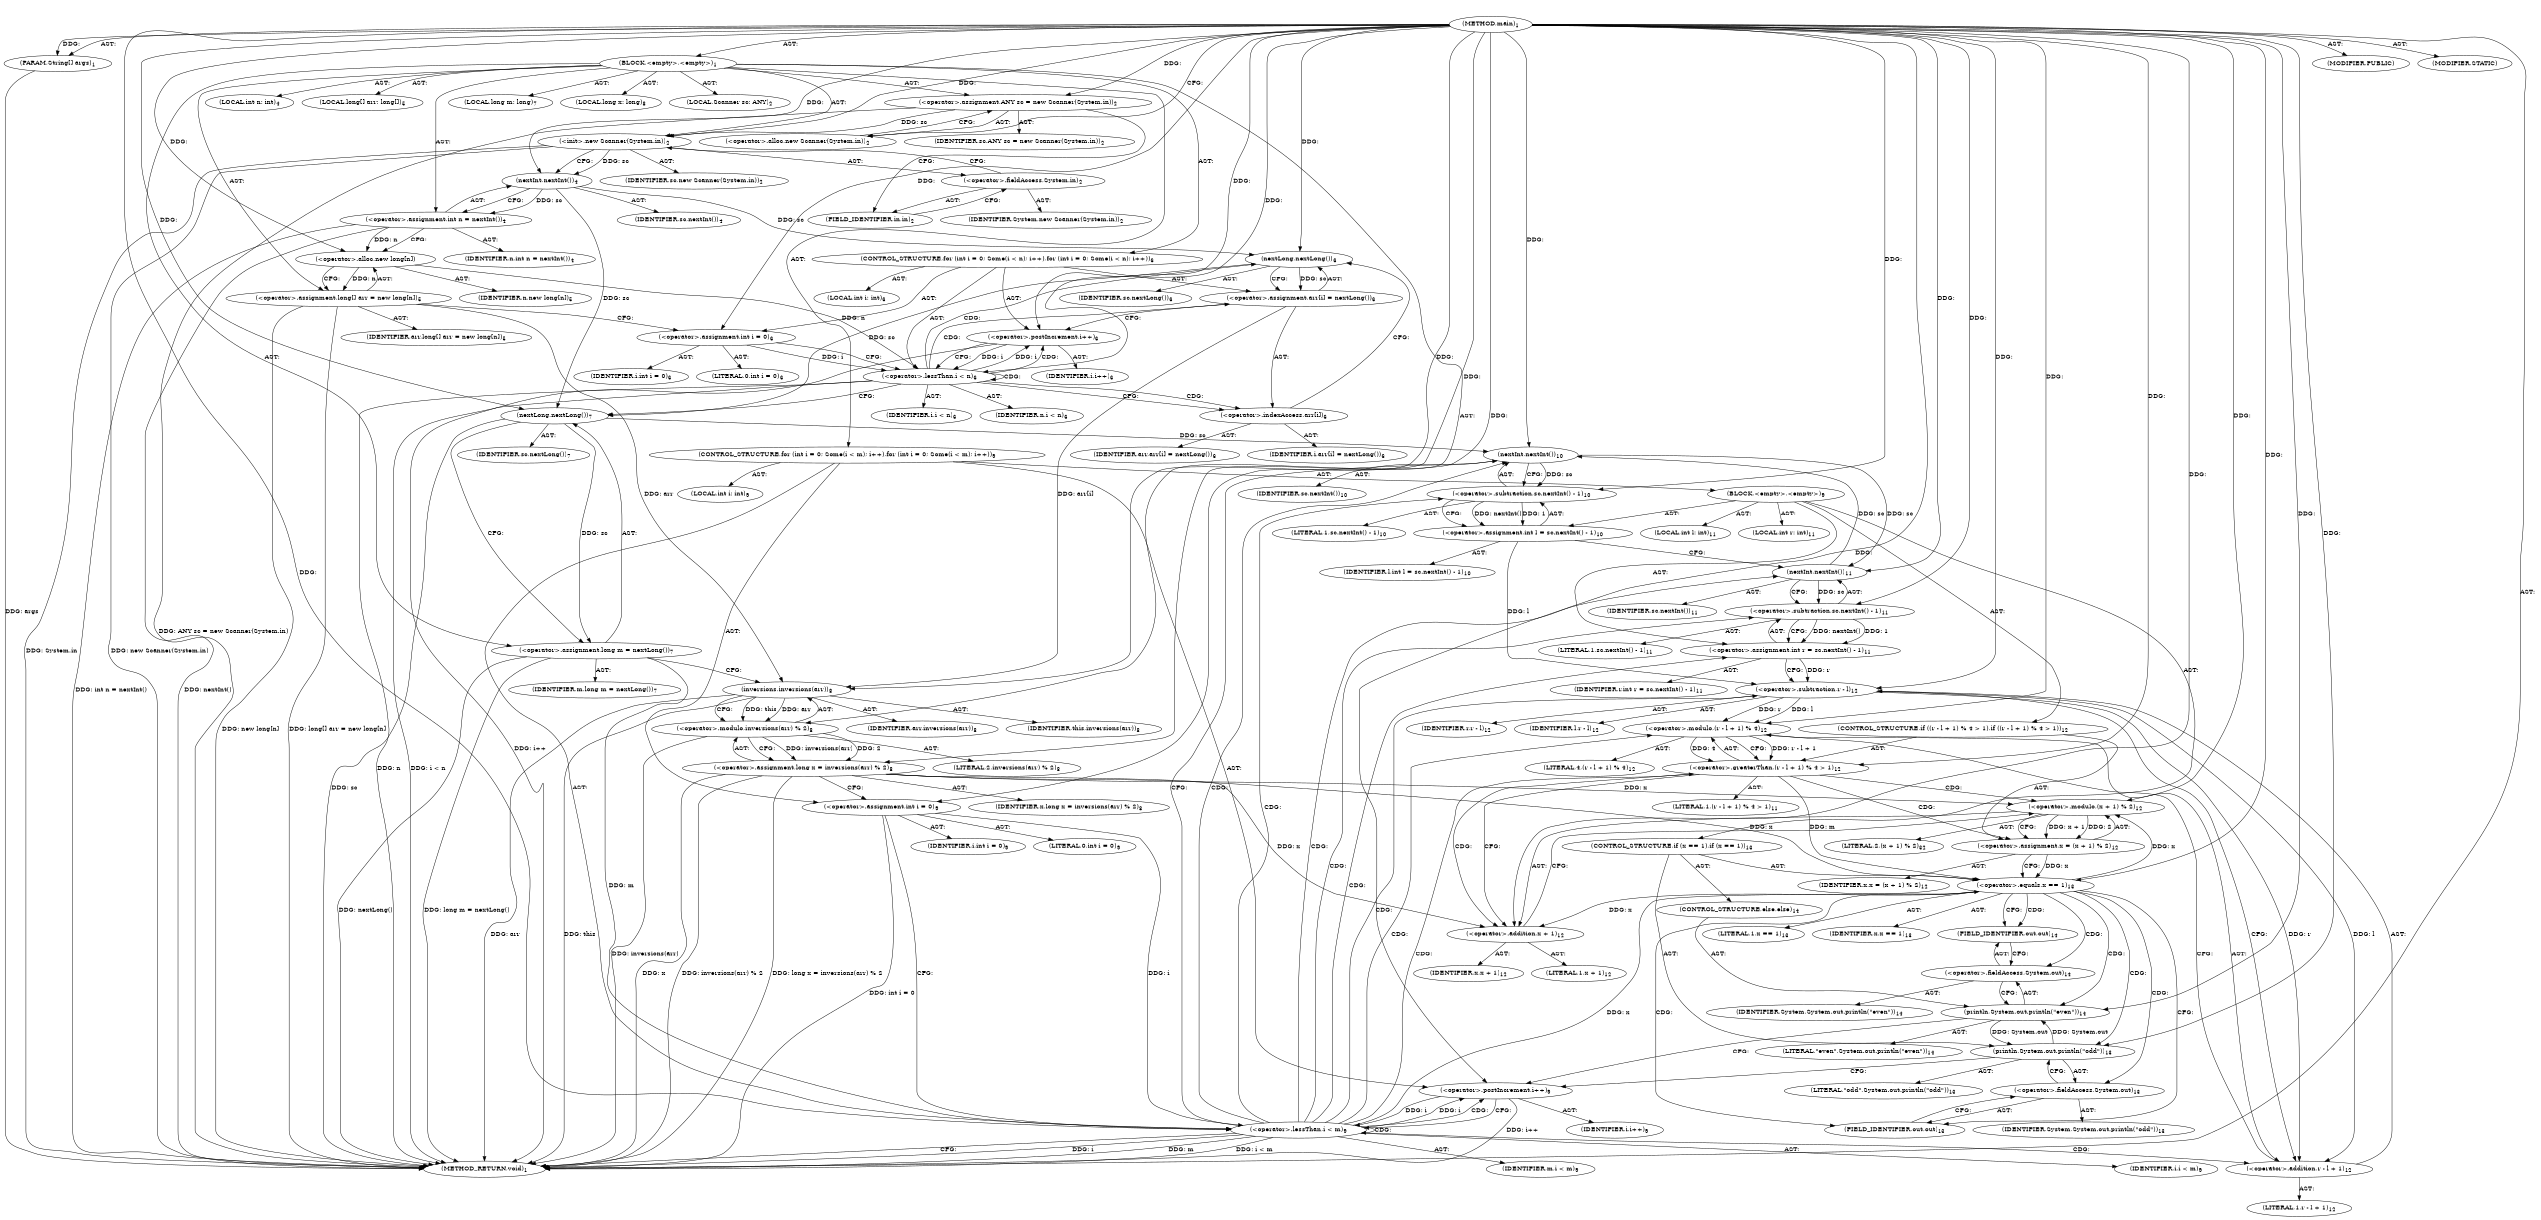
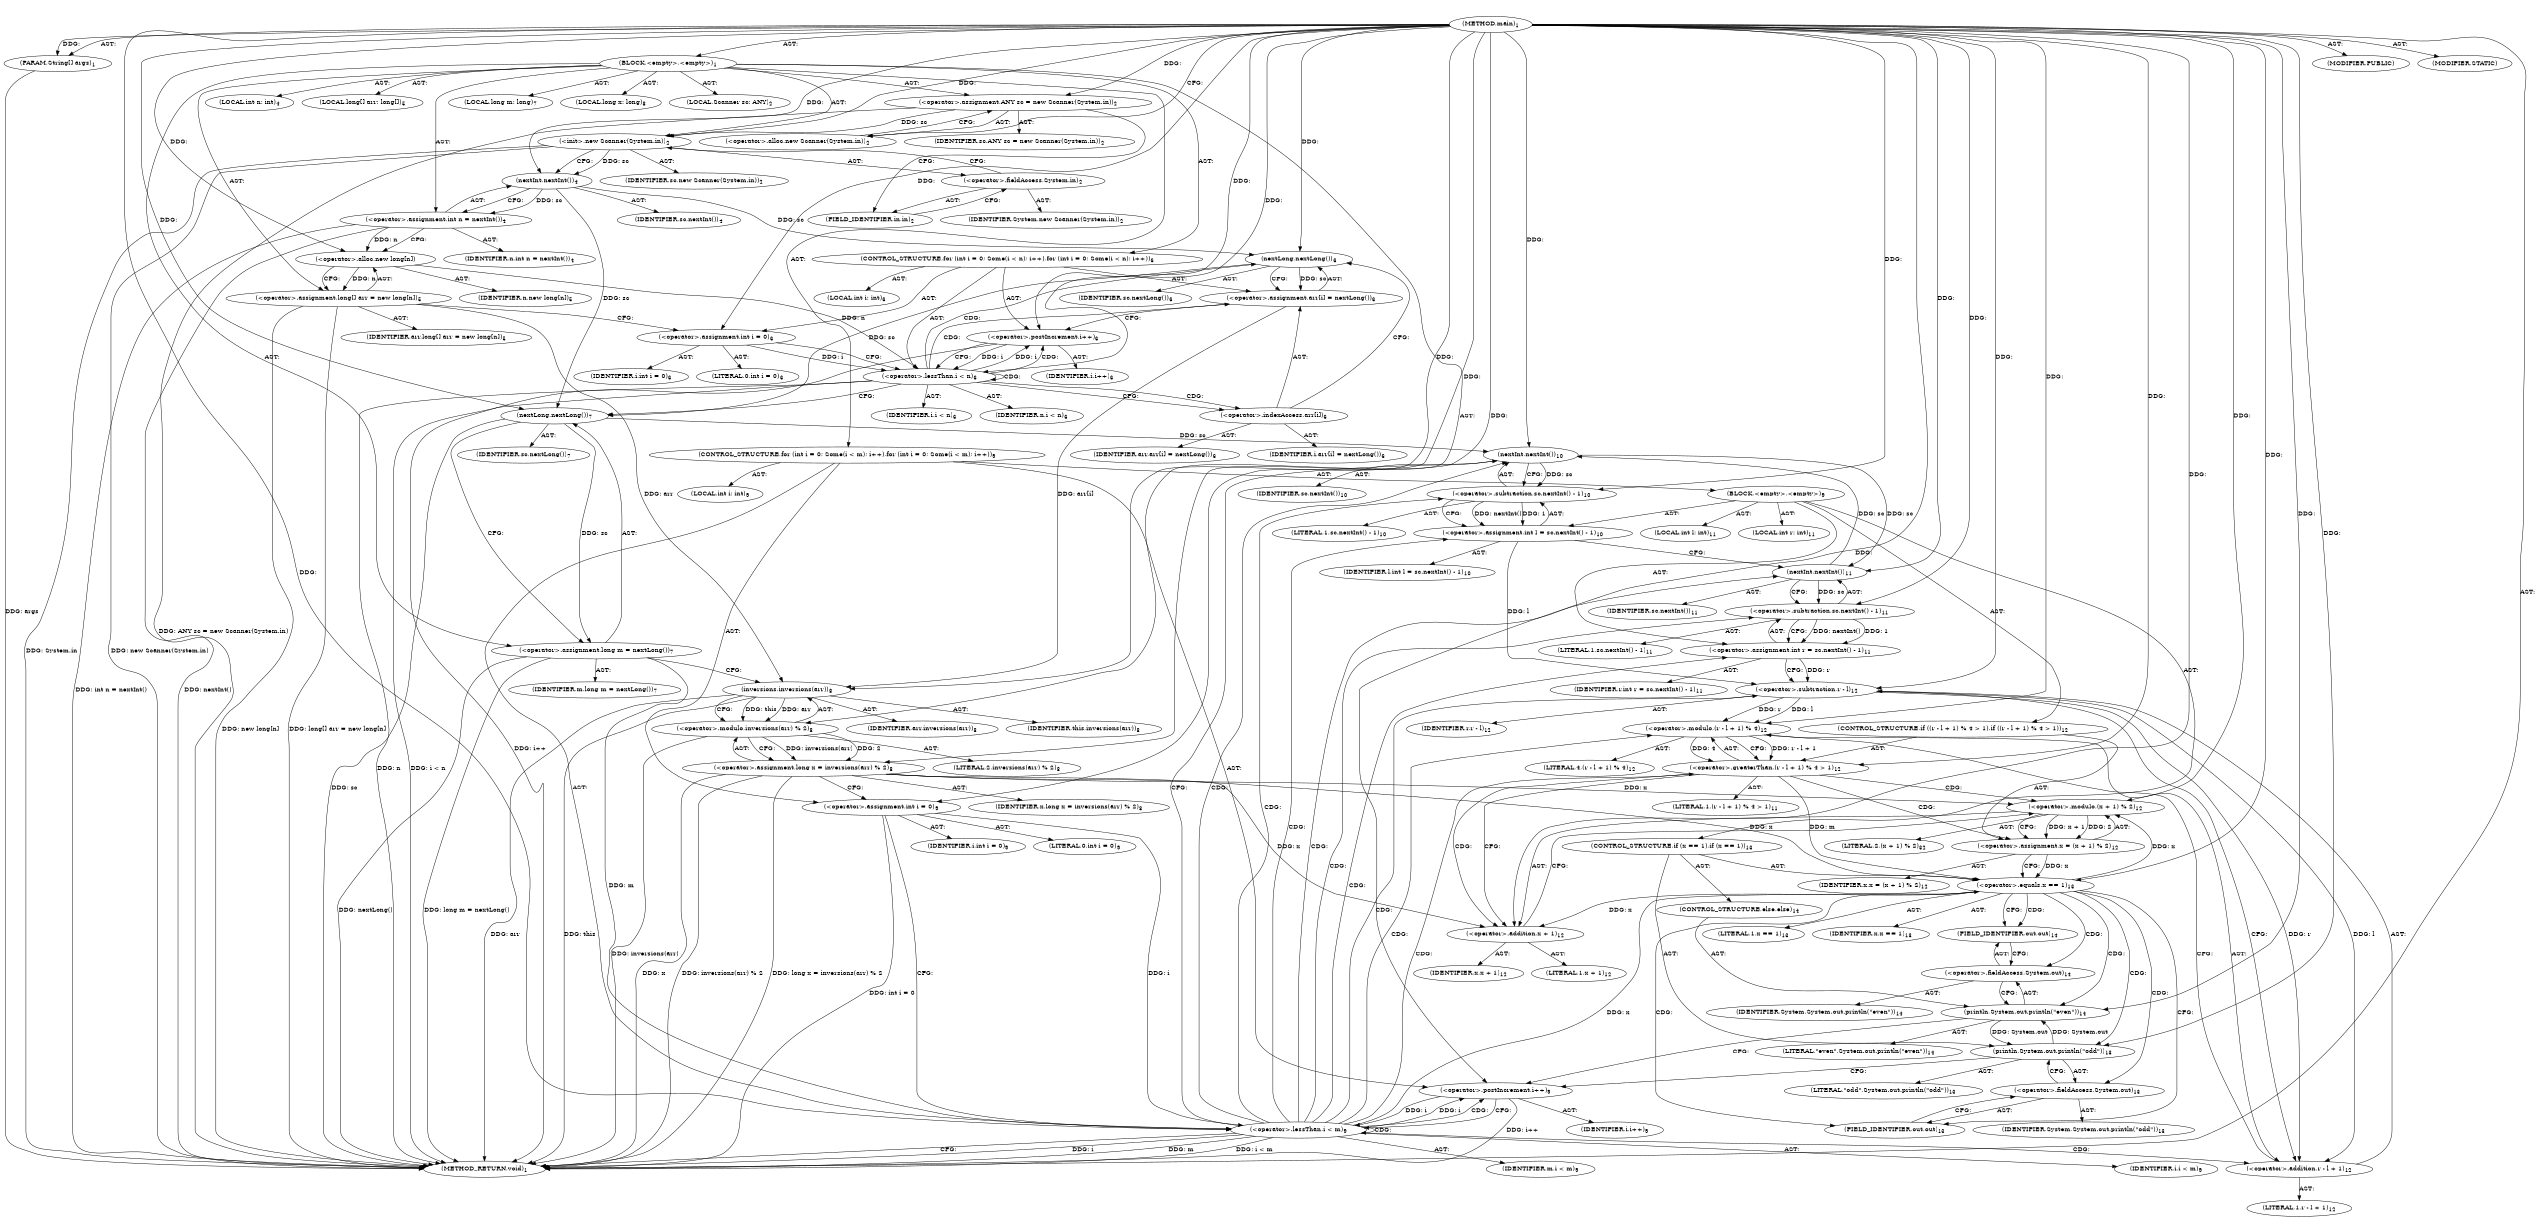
edge "(<operator>.assignment,arr[i] = nextLong())" -> "(<operator>.indexAccess,arr[i])": reversed
node "(IDENTIFIER,l,r - l)": removed
edge "(<operator>.lessThan,i < m)" -> "(<operator>.assignment,int l = sc.nextInt() - 1)": added, label "CDG:"
